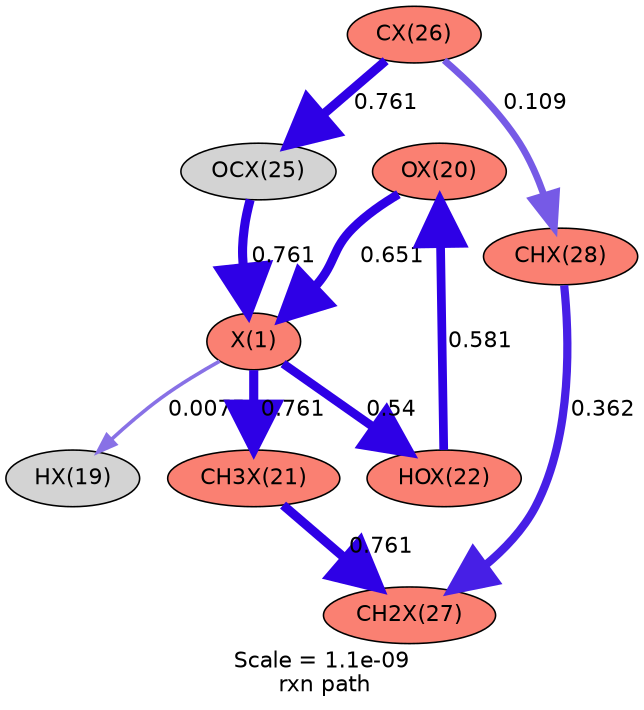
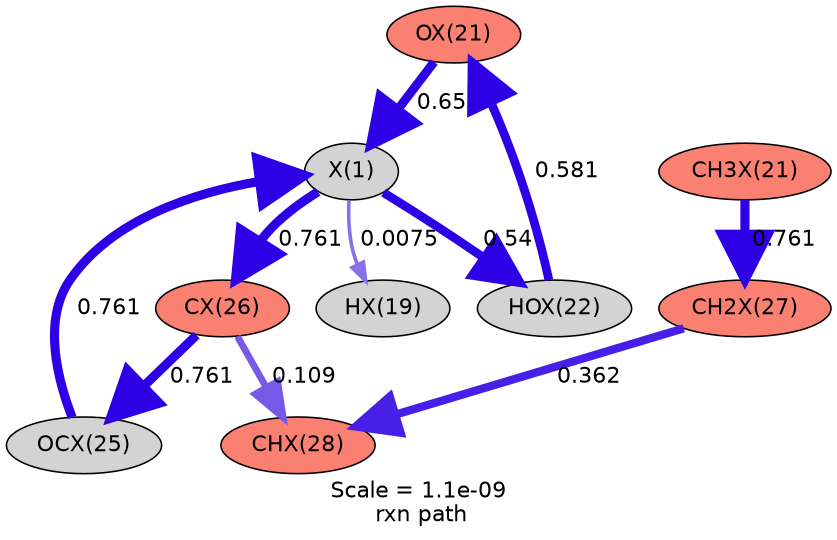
node "OX(20)": label "OX(20)" -> "OX(21)"
node "X(1)": fillcolor salmon -> lightgrey
edge "X(1)" -> "CH3X(21)": now "X(1)" -> "CX(26)"
edge "CHX(28)" -> "CH2X(27)": reversed
node "HOX(22)": fillcolor salmon -> lightgrey
